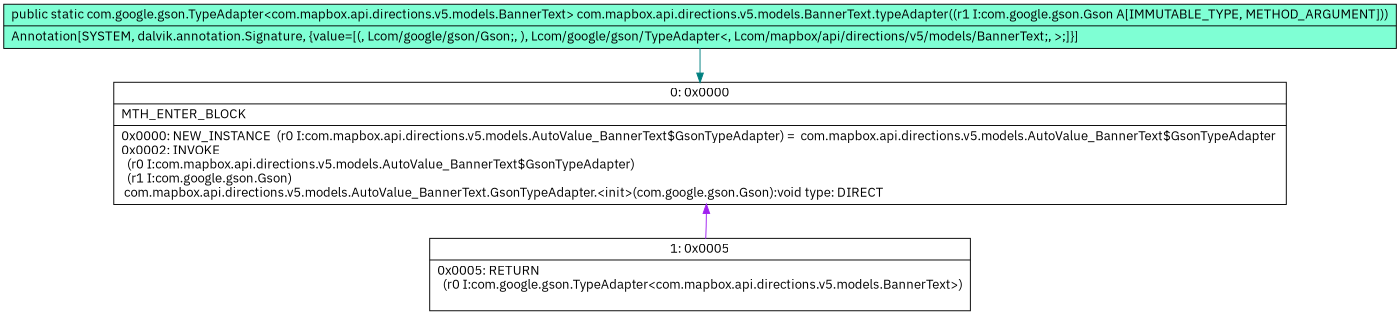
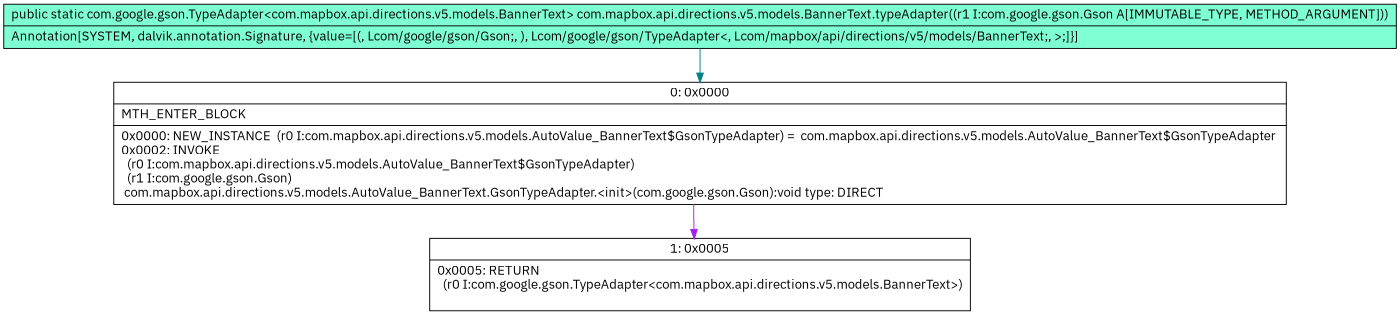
edge "1: 0x0005" -> "0: 0x0000": reversed
